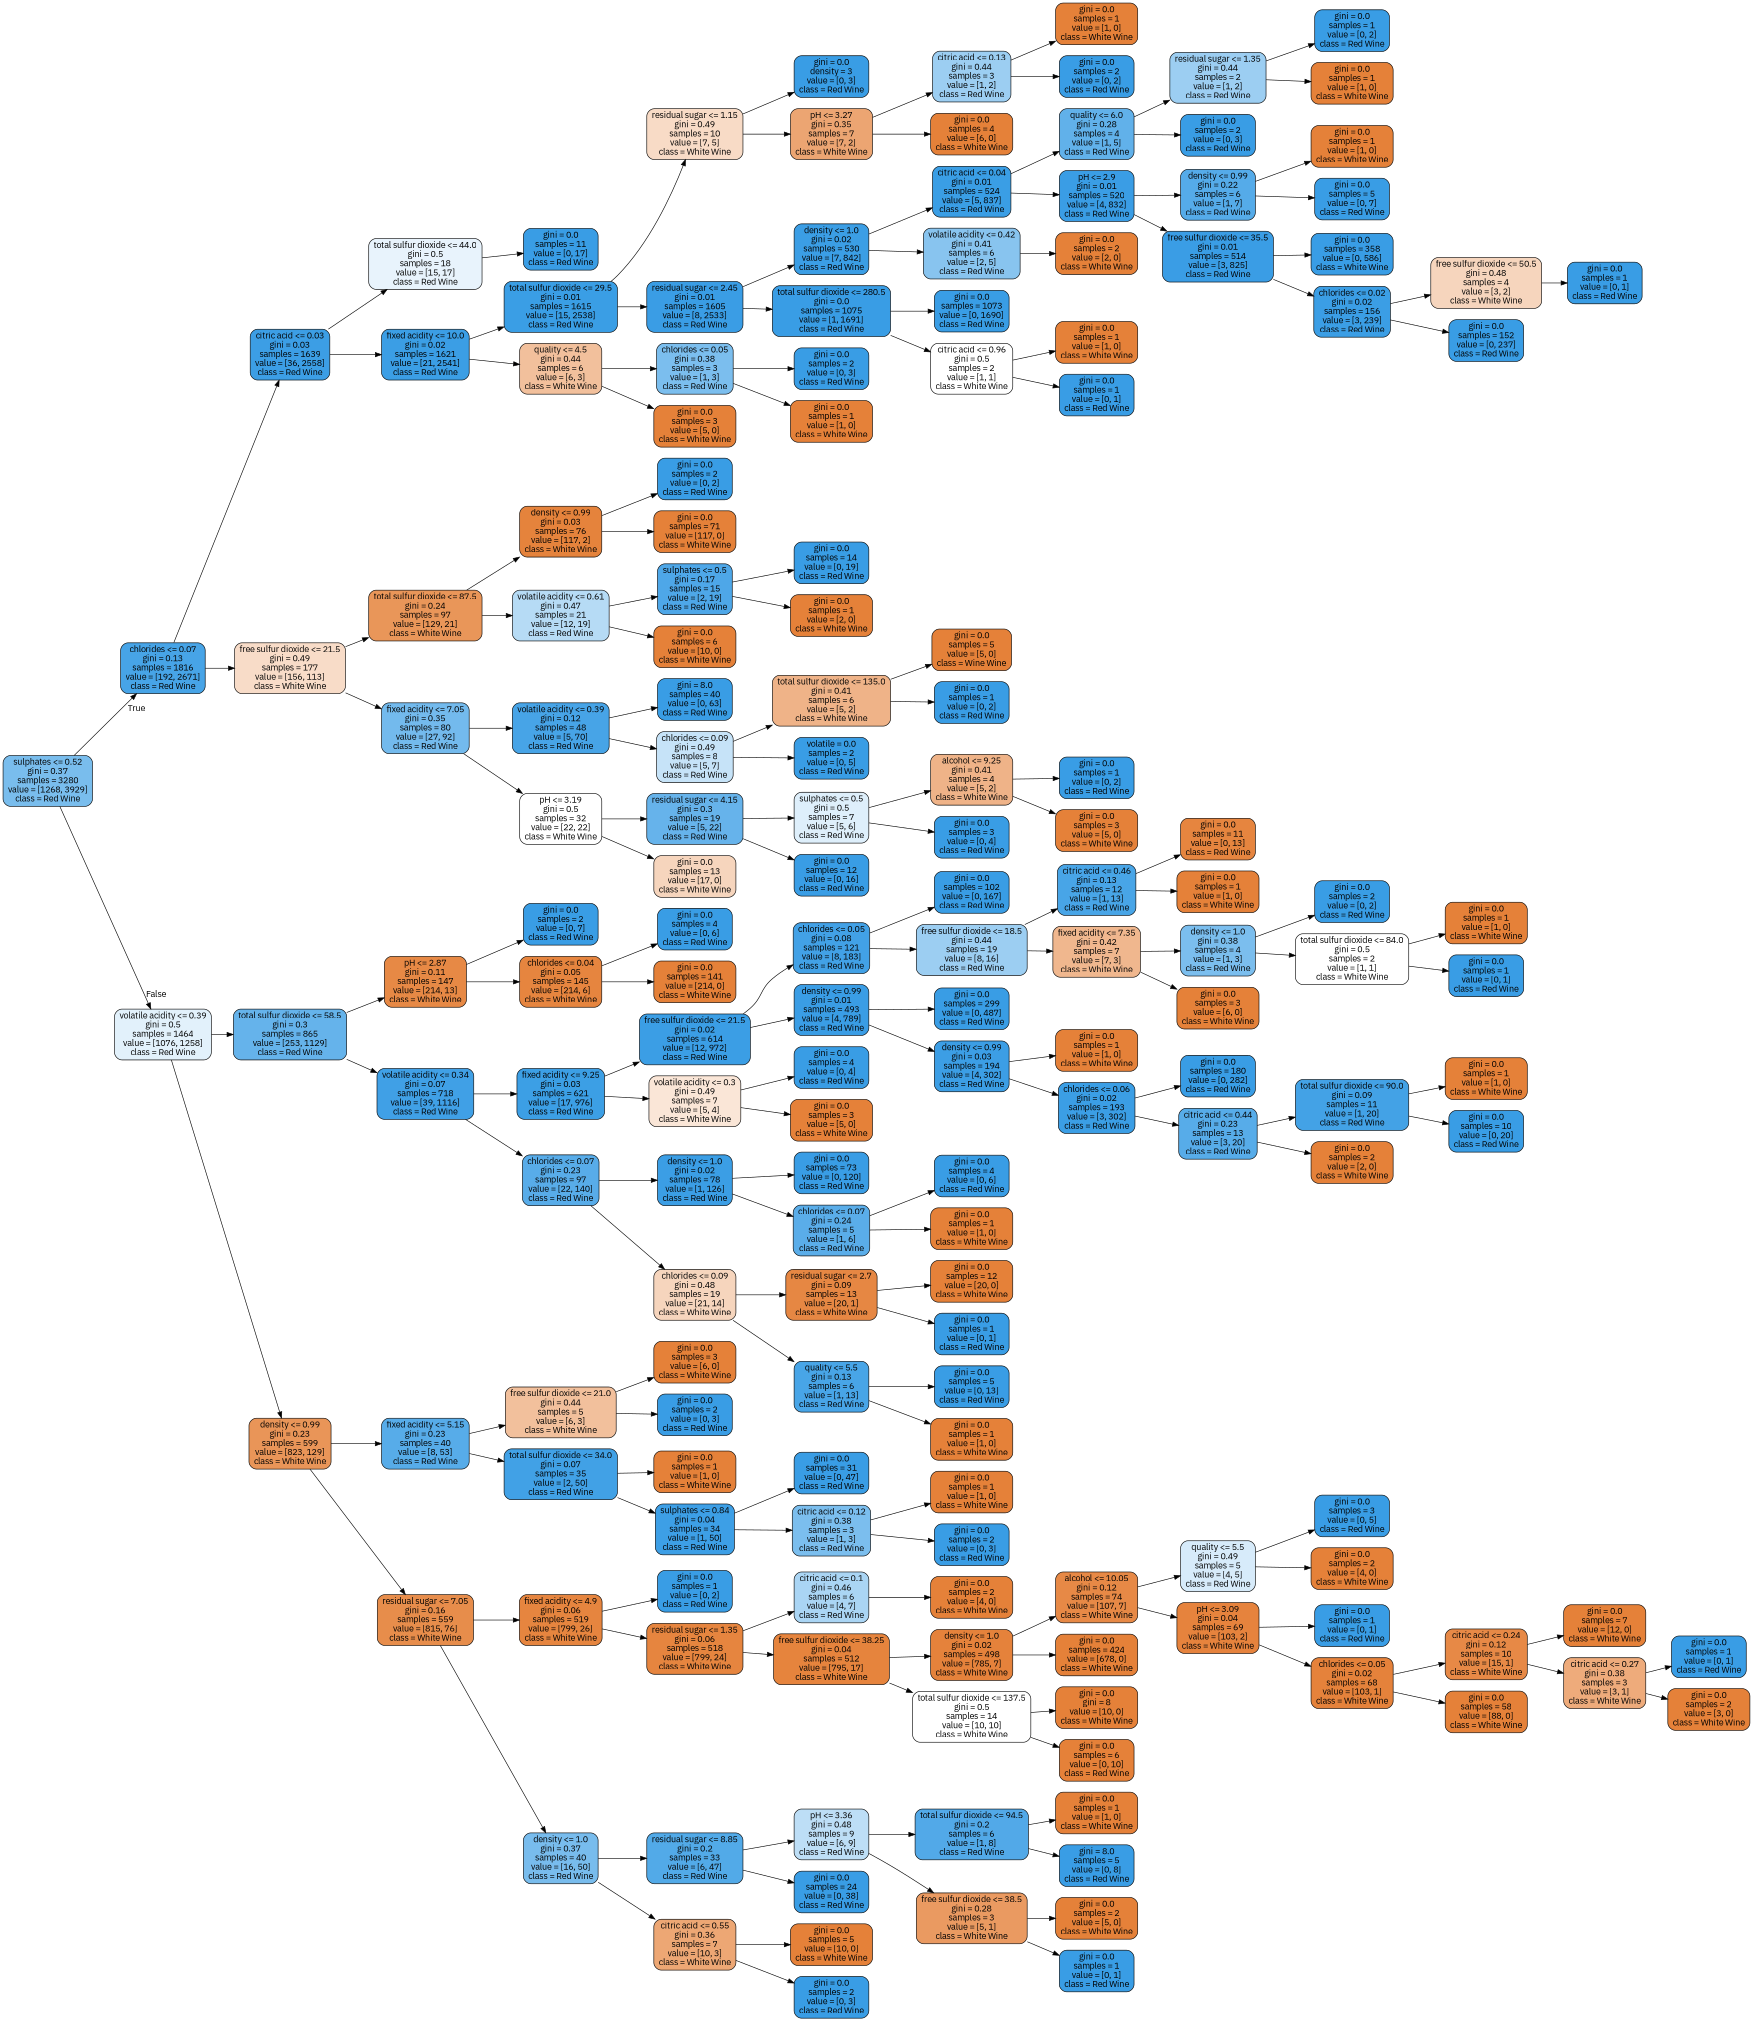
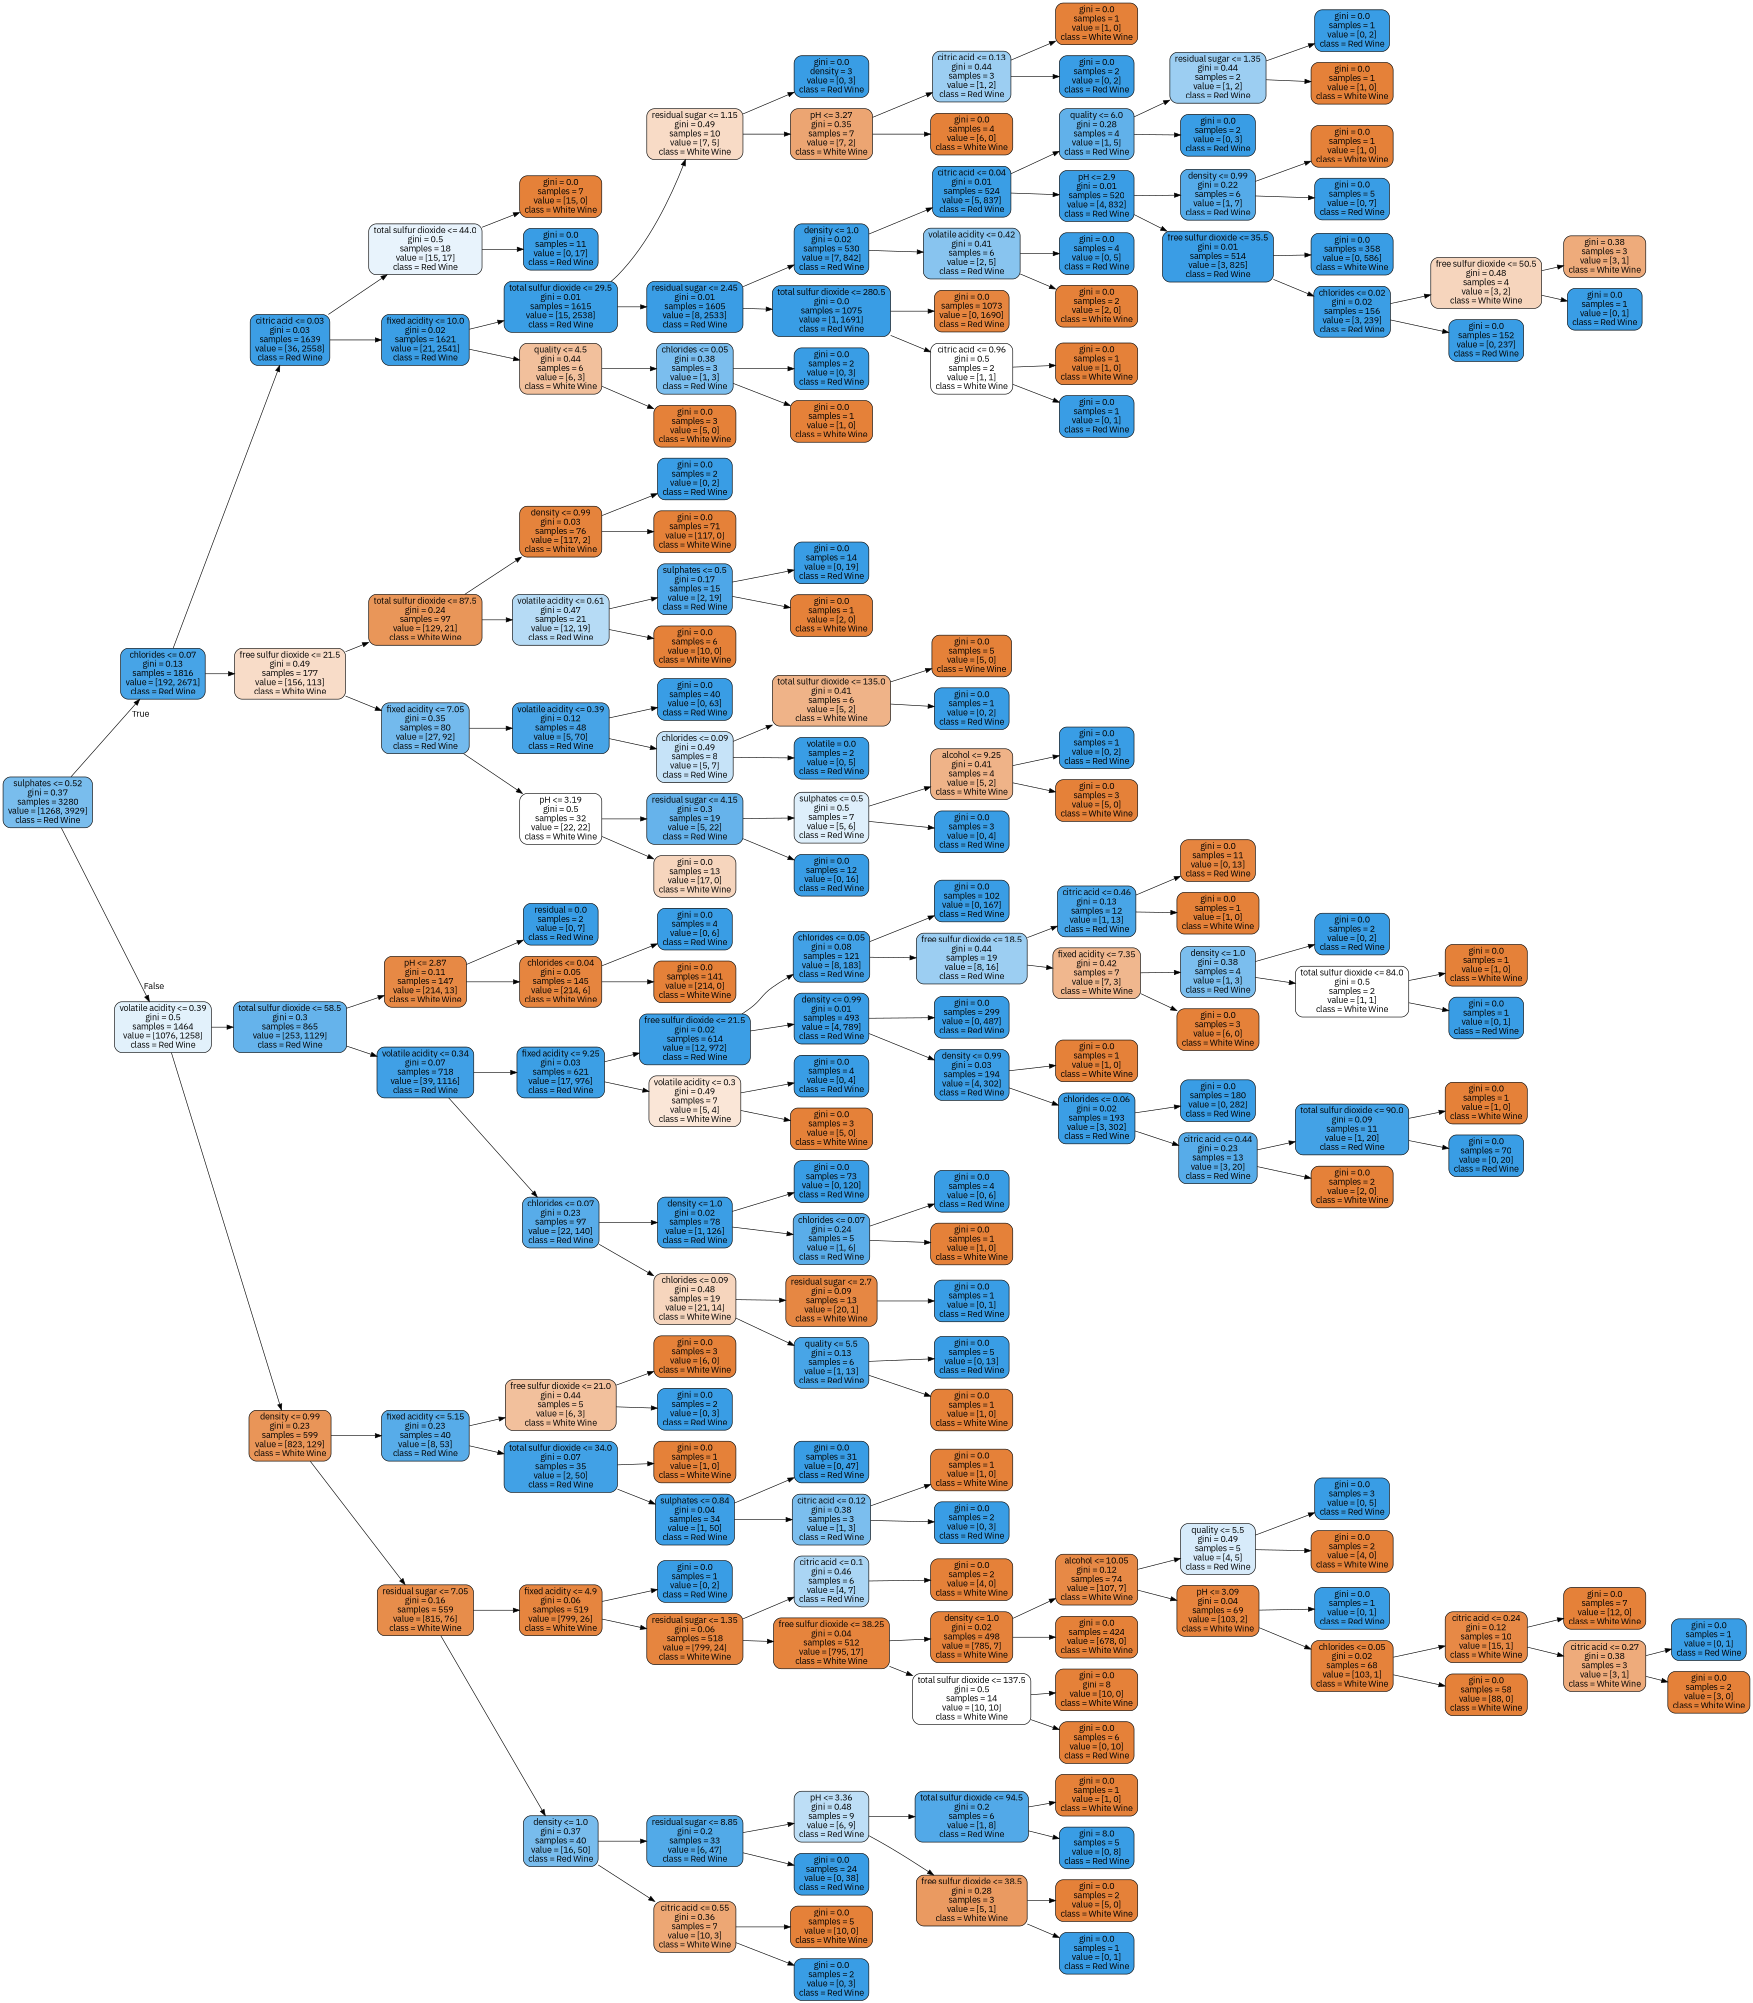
node "gini = 0.0 samples = 7 value = [15, 0] class = White Wine": added
node "gini = 0.0 samples = 4 value = [0, 5] class = Red Wine": added
node "gini = 0.38 samples = 3 value = [3, 1] class = White Wine": added
node "gini = 0.0 samples = 1073 value = [0, 1690] class = Red Wine": fillcolor #399de5 -> #e6853f
node "gini = 8.0 samples = 40 value = [0, 63] class = Red Wine": label "gini = 8.0 samples = 40 value = [0, 63] class = Red Wine" -> "gini = 0.0 samples = 40 value = [0, 63] class = Red Wine"
node "gini = 0.0 samples = 2 value = [0, 7] class = Red Wine": label "gini = 0.0 samples = 2 value = [0, 7] class = Red Wine" -> "residual = 0.0 samples = 2 value = [0, 7] class = Red Wine"
node "gini = 0.0 samples = 10 value = [0, 20] class = Red Wine": label "gini = 0.0 samples = 10 value = [0, 20] class = Red Wine" -> "gini = 0.0 samples = 70 value = [0, 20] class = Red Wine"
node "gini = 0.0 samples = 12 value = [20, 0] class = White Wine": removed
